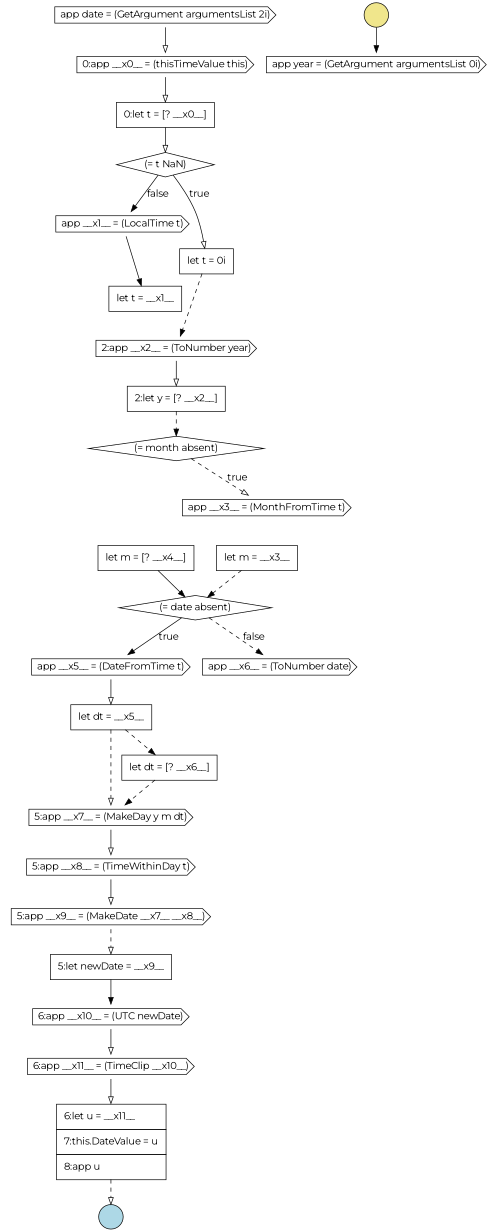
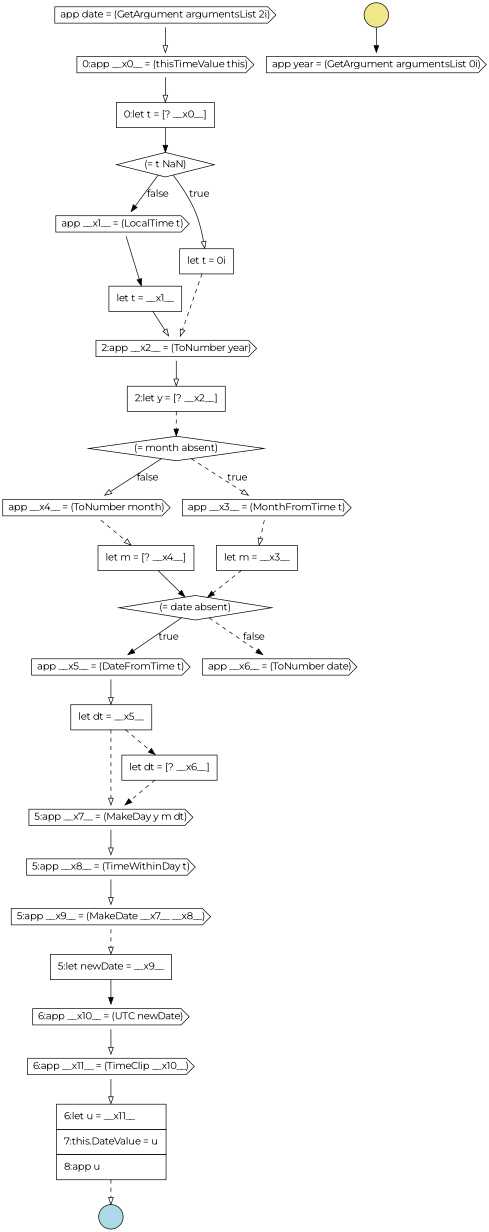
edge "0:let t = [? __x0__]" -> "(= t NaN)": arrowhead onormal -> normal
edge "let t = 0i" -> "2:app __x2__ = (ToNumber year)": arrowhead normal -> onormal
edge "let t = __x1__" -> "2:app __x2__ = (ToNumber year)": added
node "app __x4__ = (ToNumber month)": added
edge "app __x3__ = (MonthFromTime t)" -> "let m = __x3__": added
